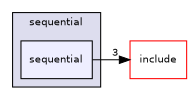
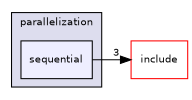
cluster "sequential": label "sequential" -> "parallelization"
